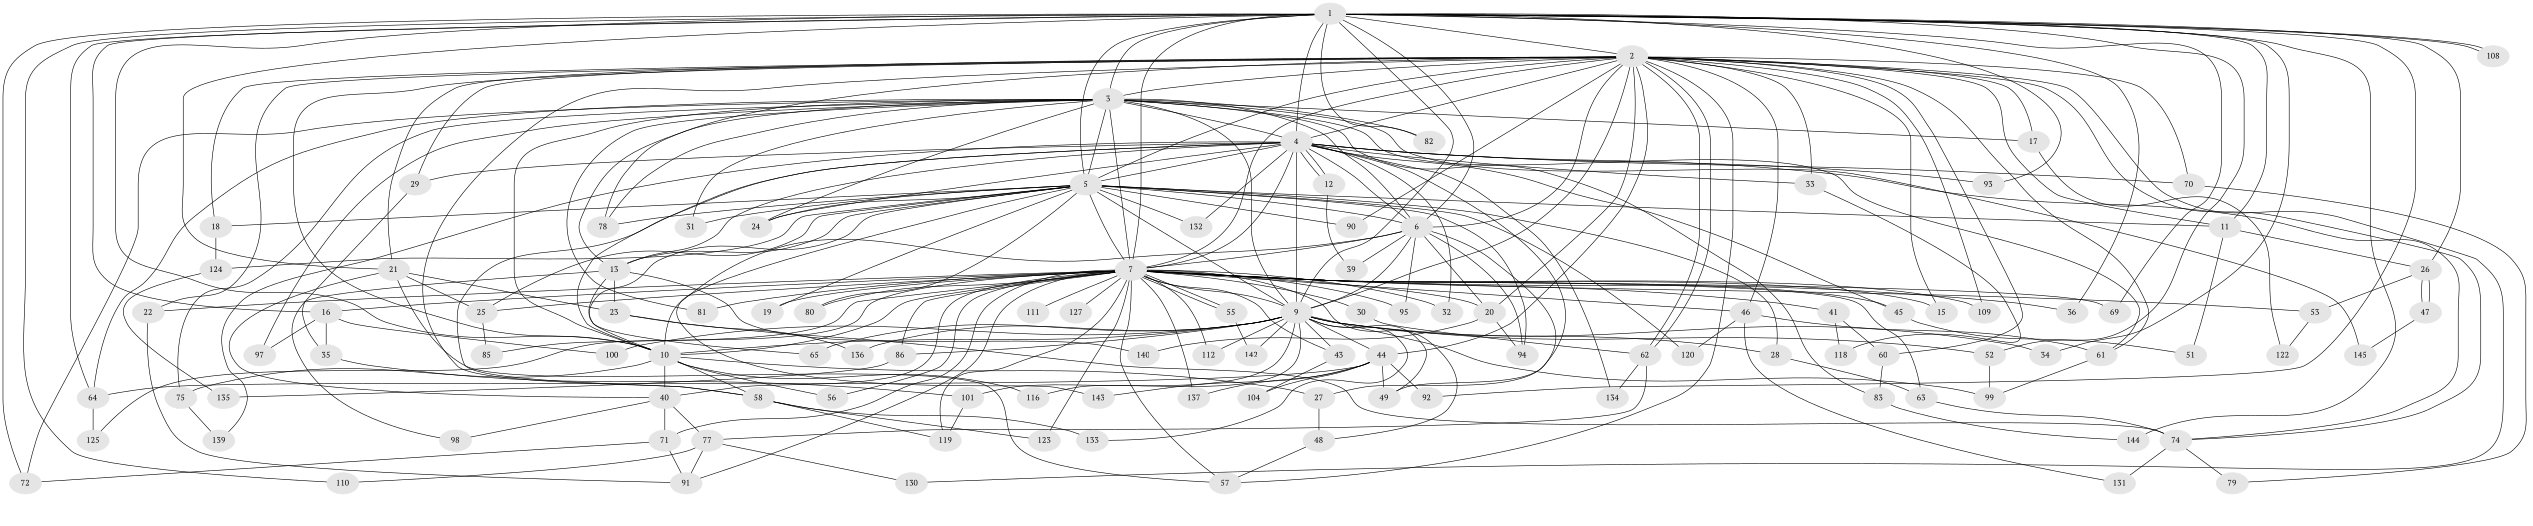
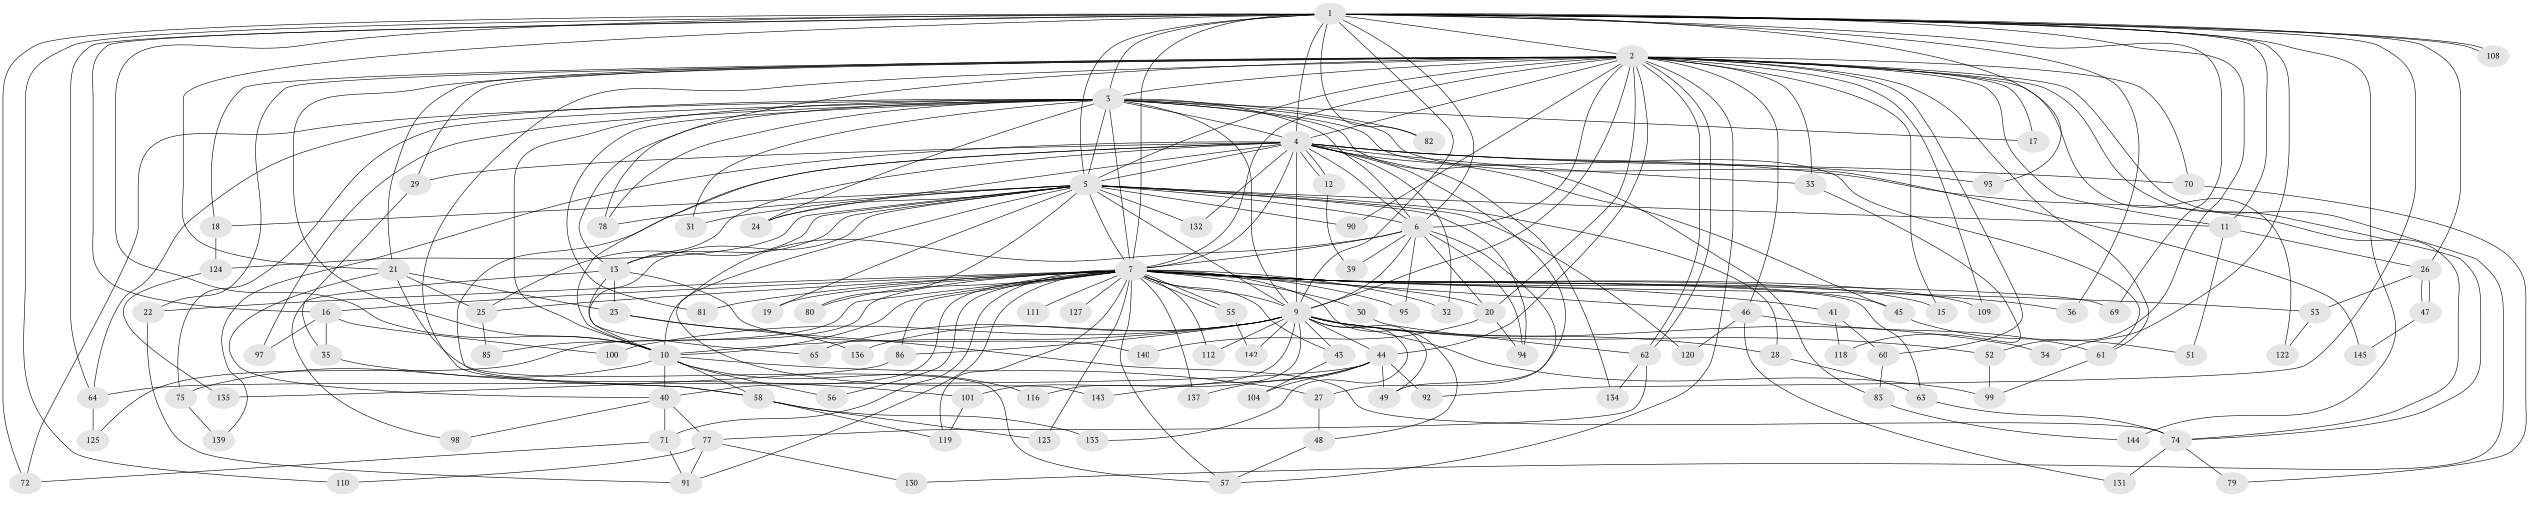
edge "17" -- "122": now "2" -- "122"
